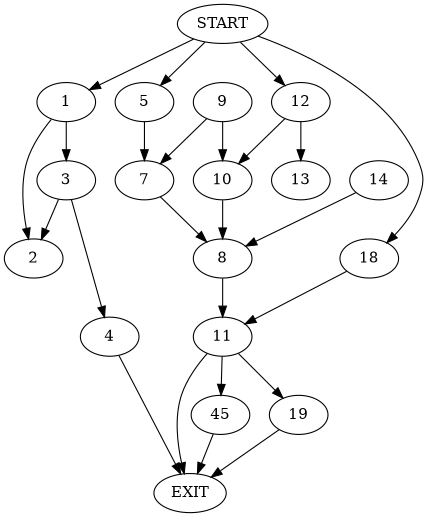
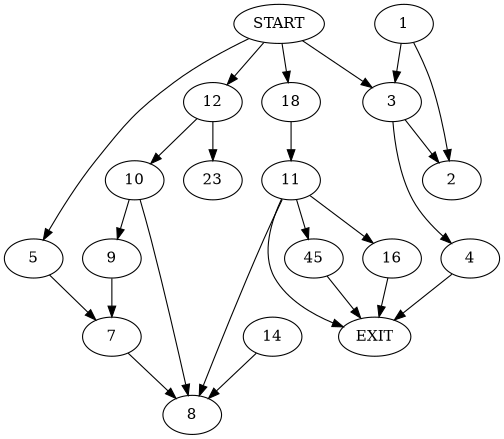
edge "START" -> "1": now "START" -> "3"
edge "9" -> "10": reversed
node "13": label "13" -> "23"
edge "8" -> "11": reversed
node "19": label "19" -> "16"
